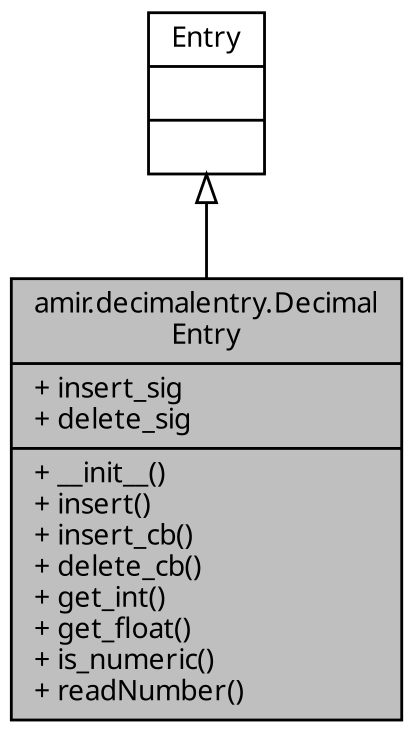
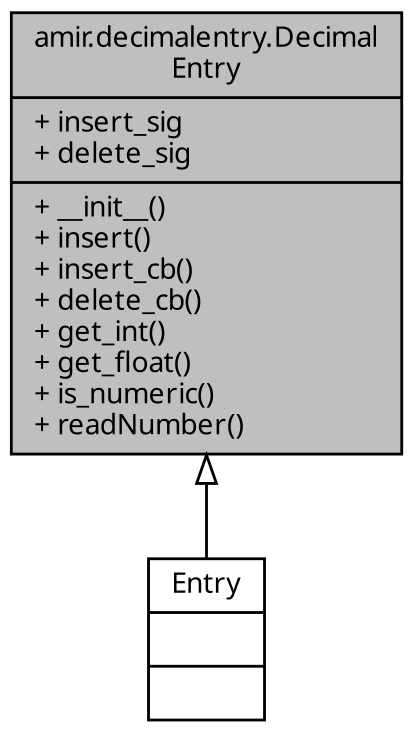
edge "amir.decimalentry.Decimal" -> "Entry": reversed
